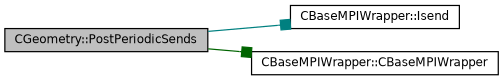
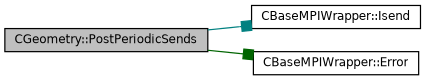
node "CBaseMPIWrapper::CBaseMPIWrapper": label "CBaseMPIWrapper::CBaseMPIWrapper" -> "CBaseMPIWrapper::Error"
